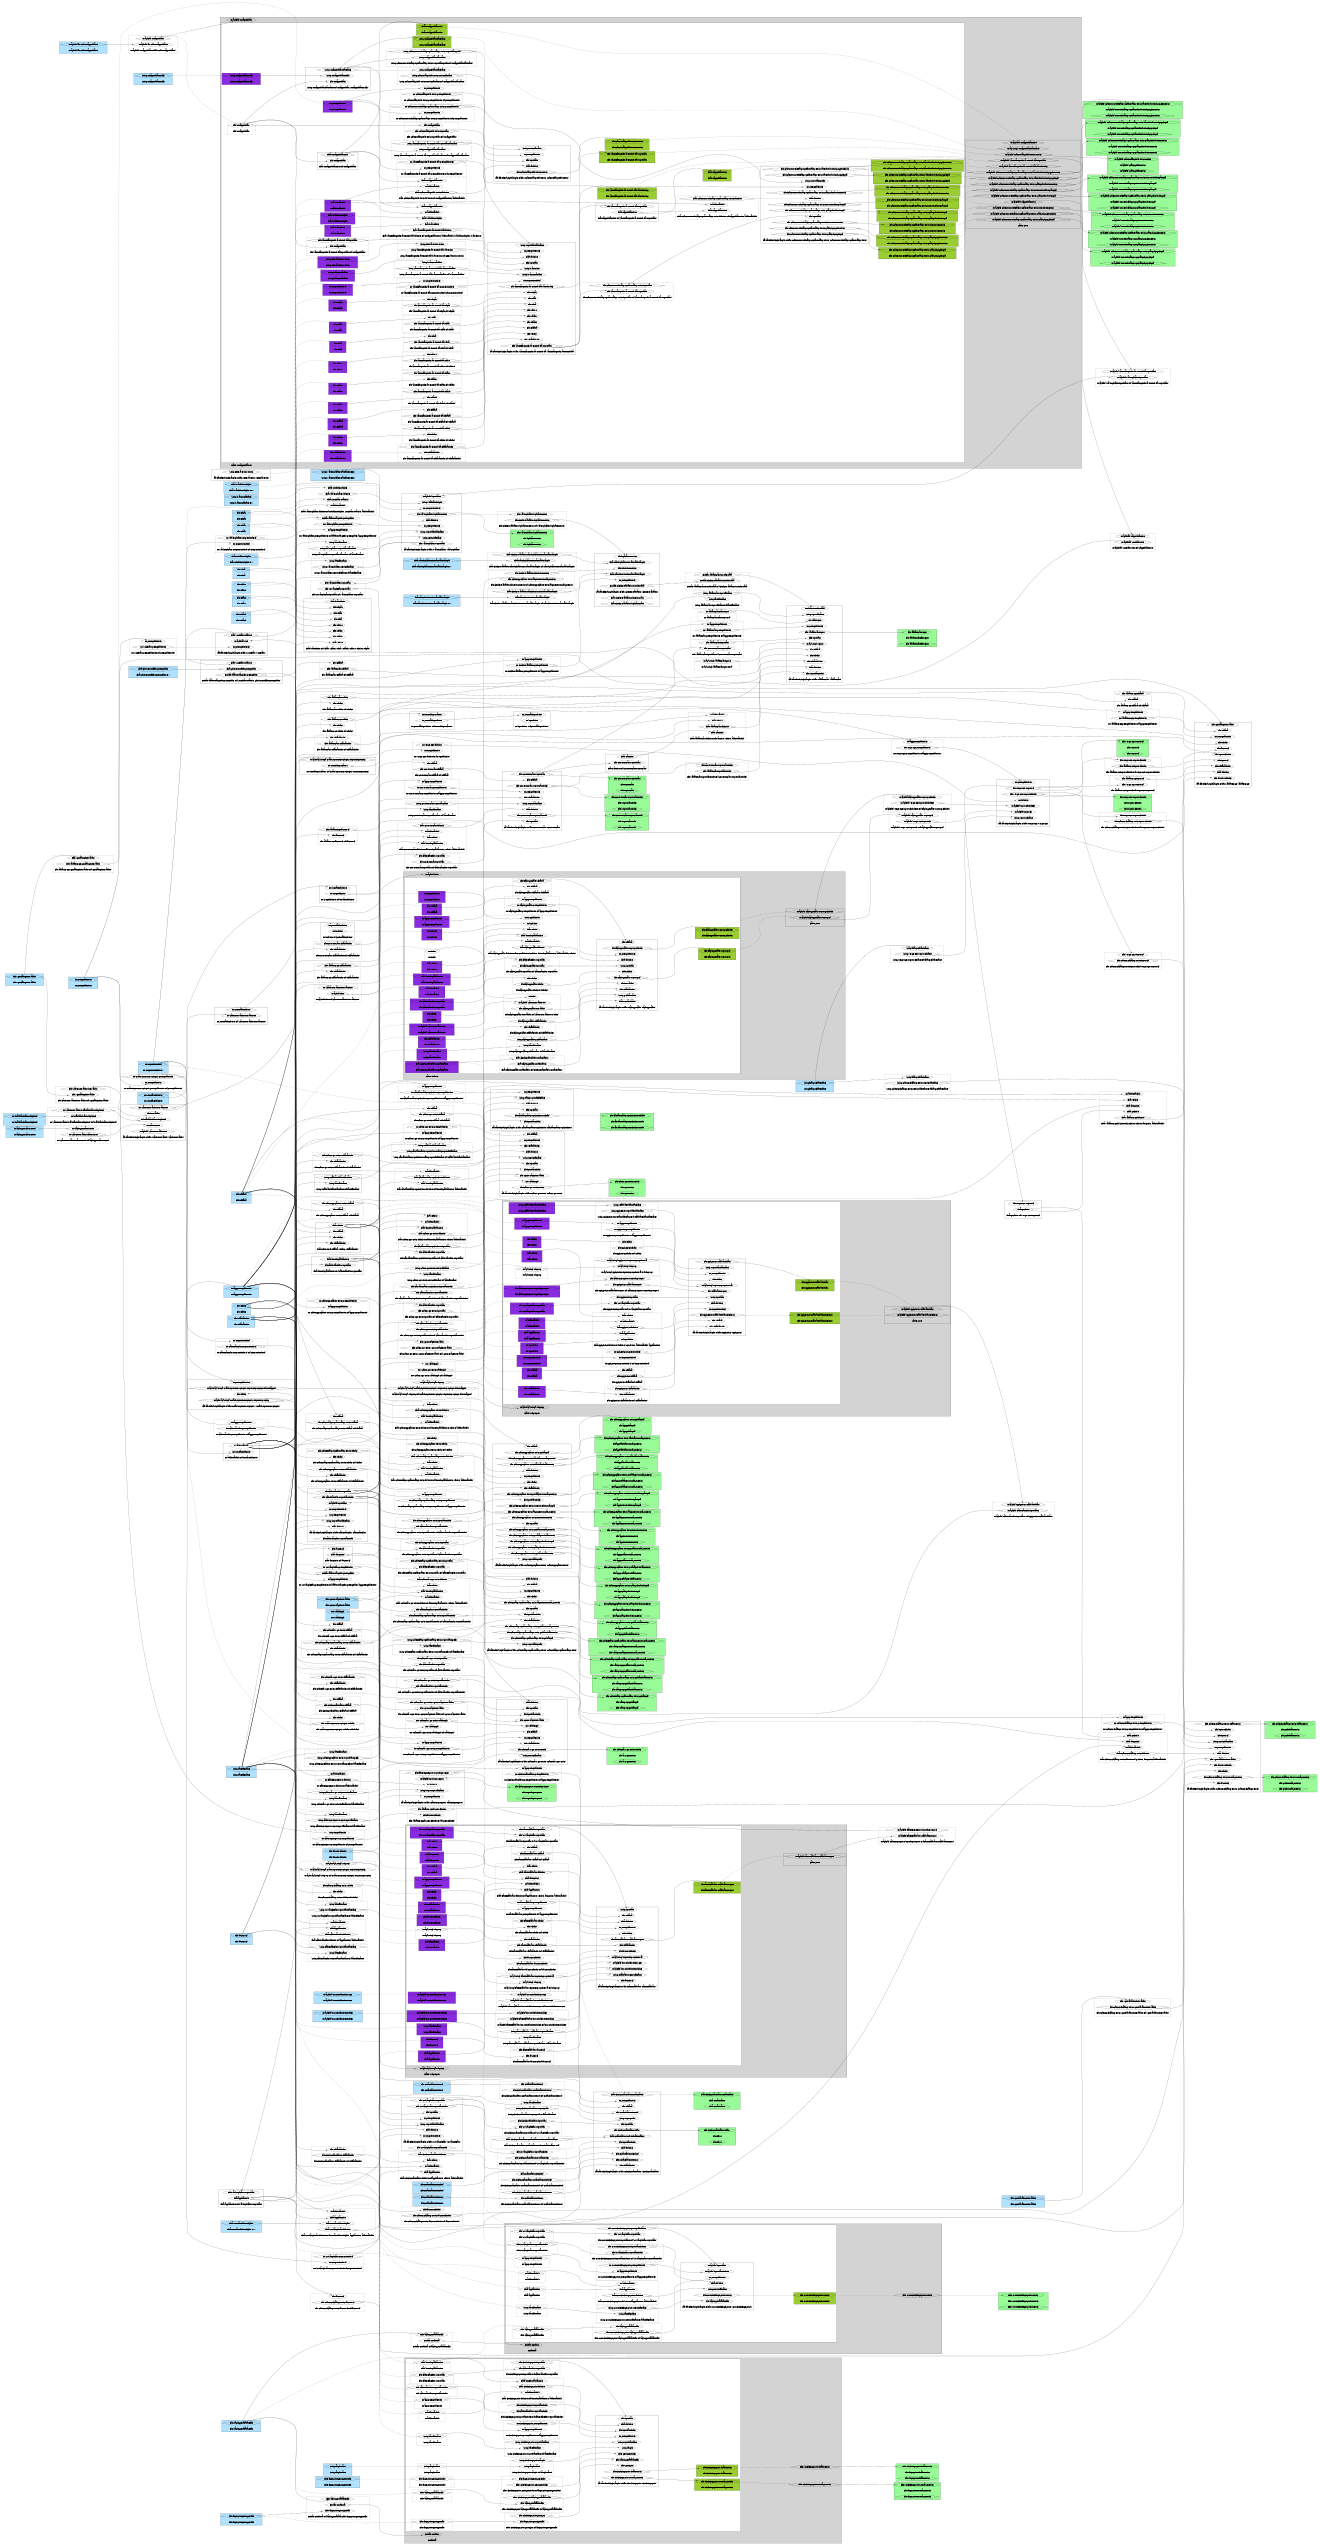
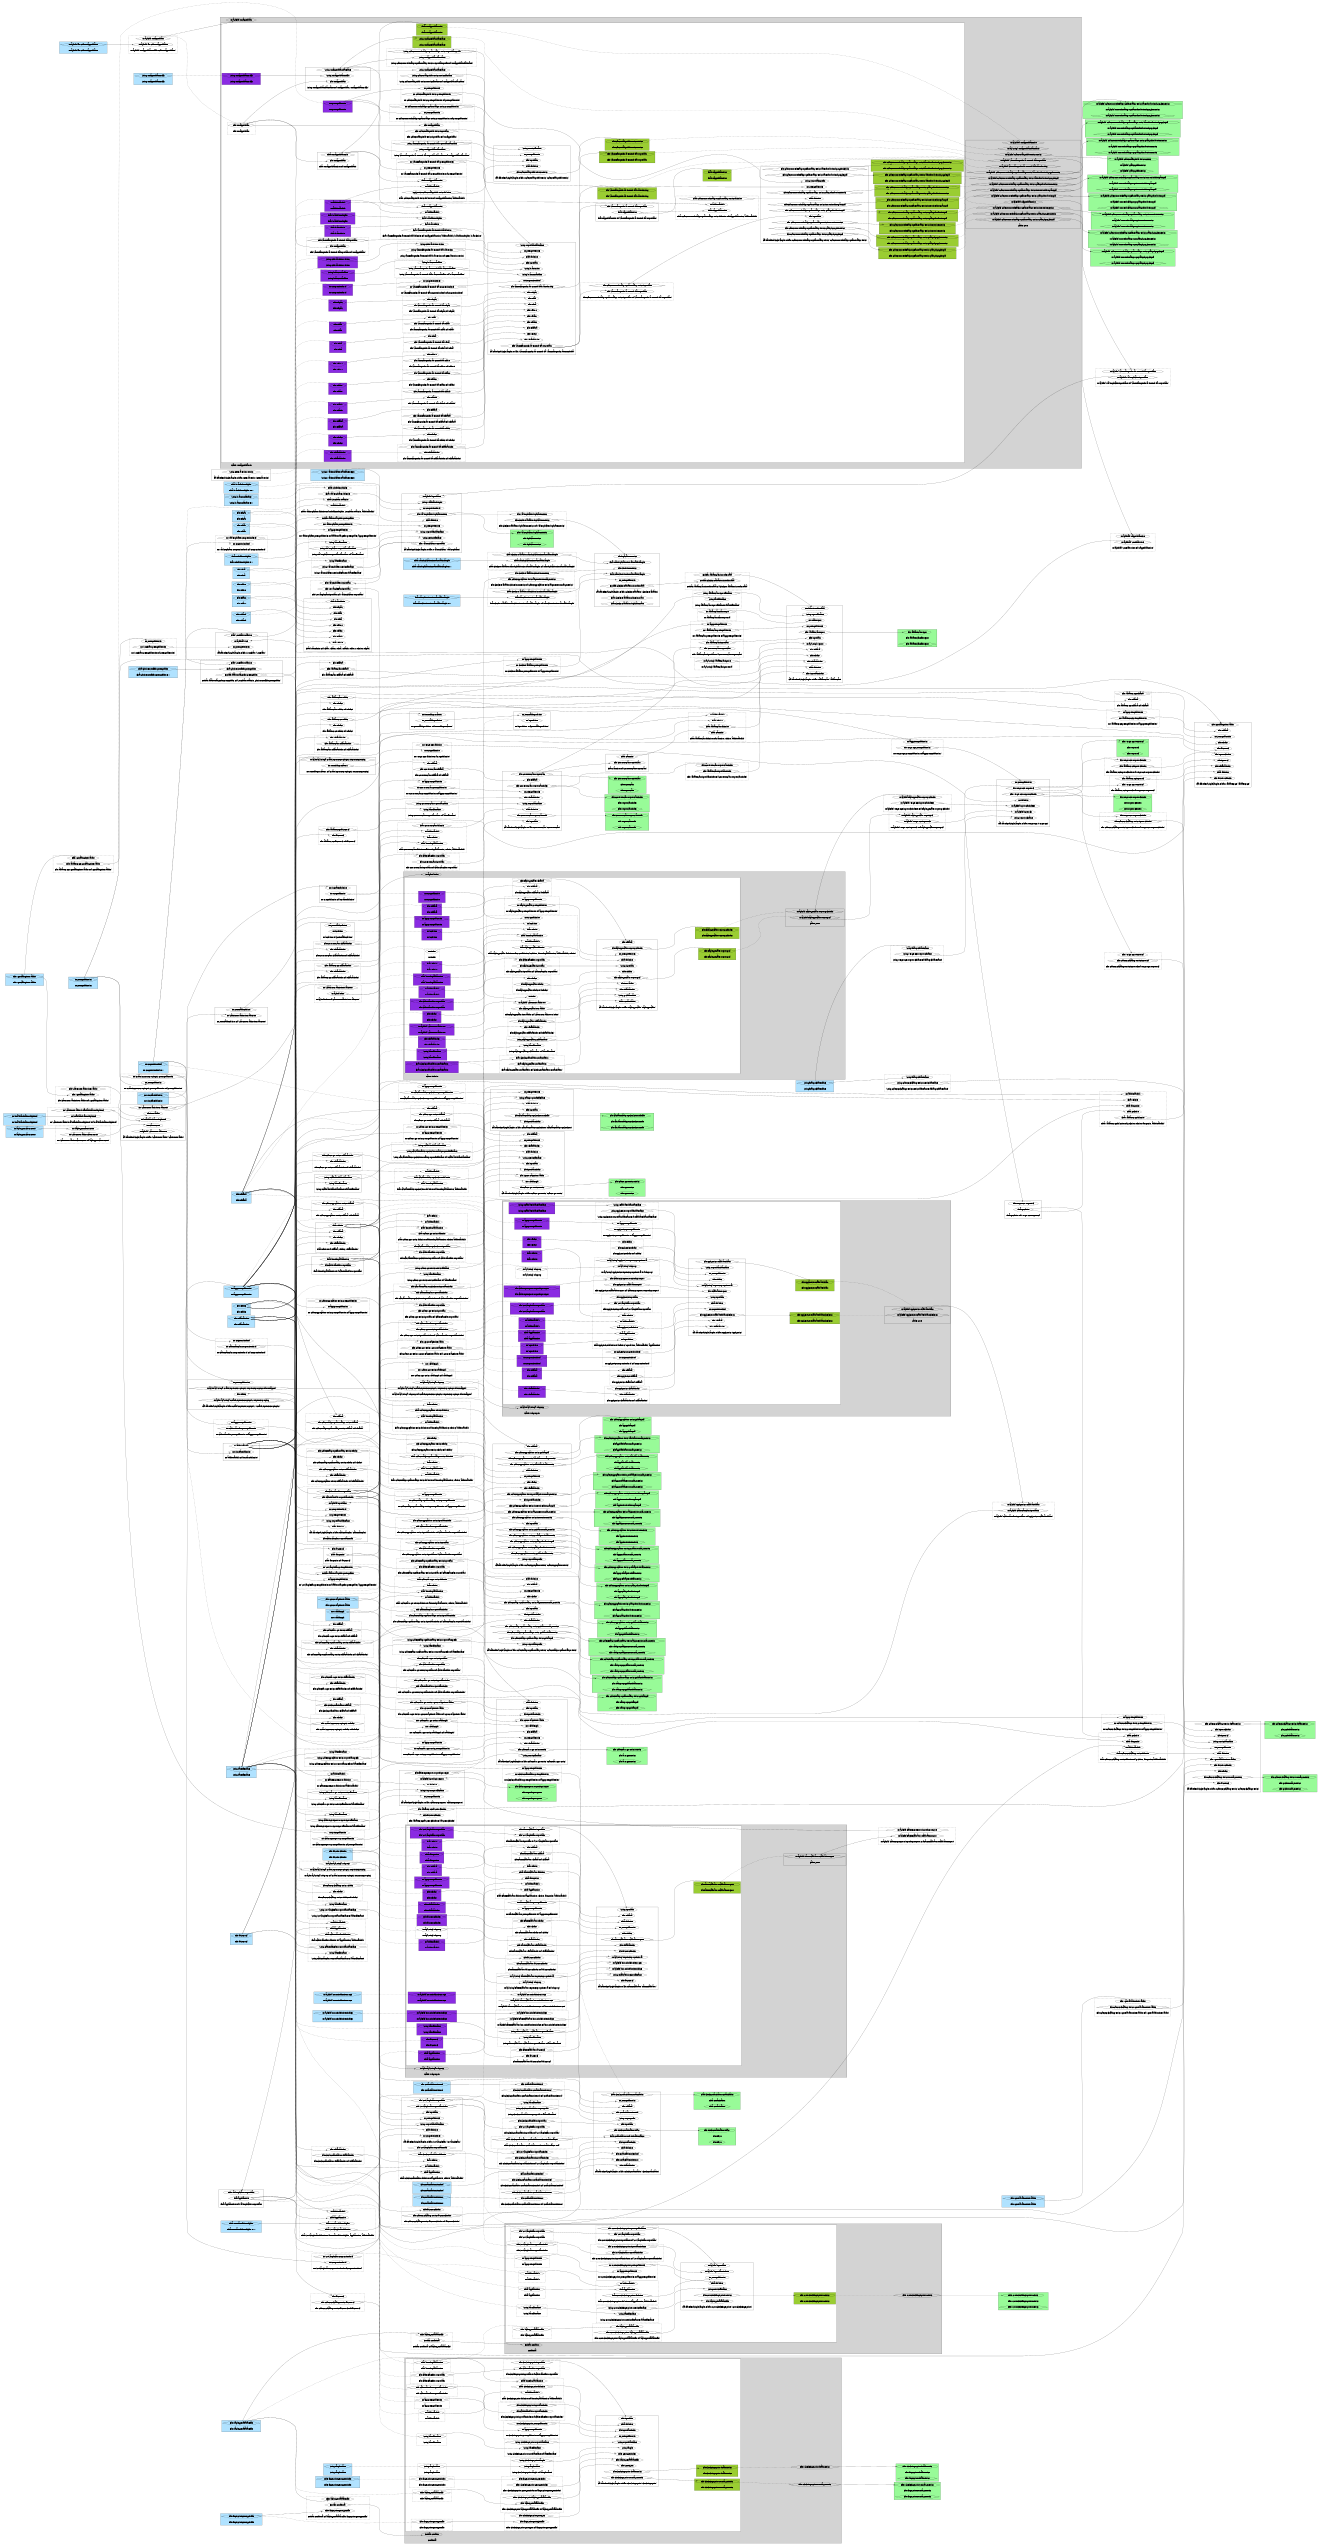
node "Float CollectQualityYieldMetrics.disk_size": label "Float CollectQualityYieldMetrics.disk_size" -> "ApplyBQSR CollectQualityYieldMetrics.disk_size"
